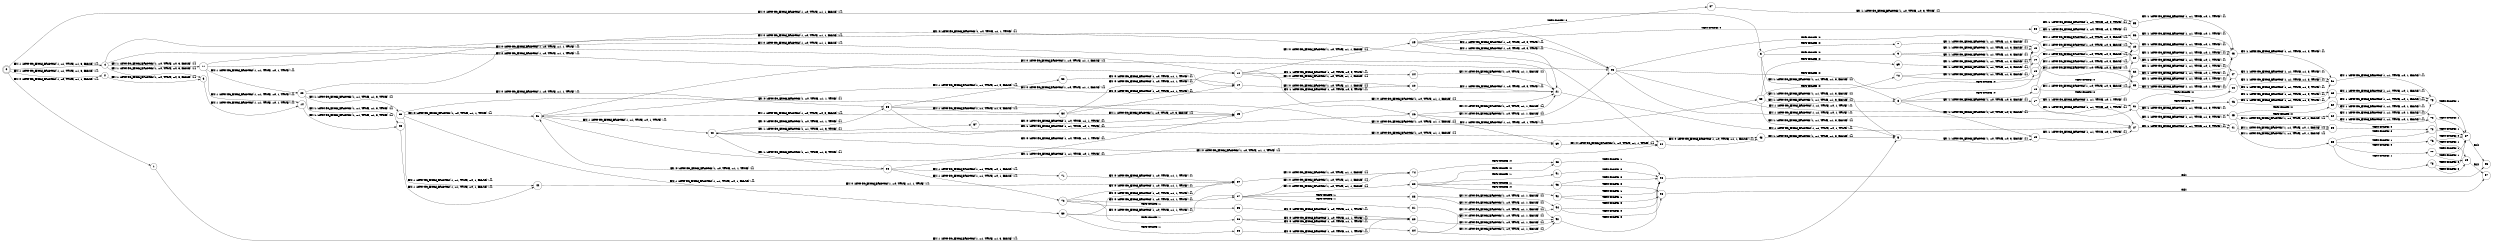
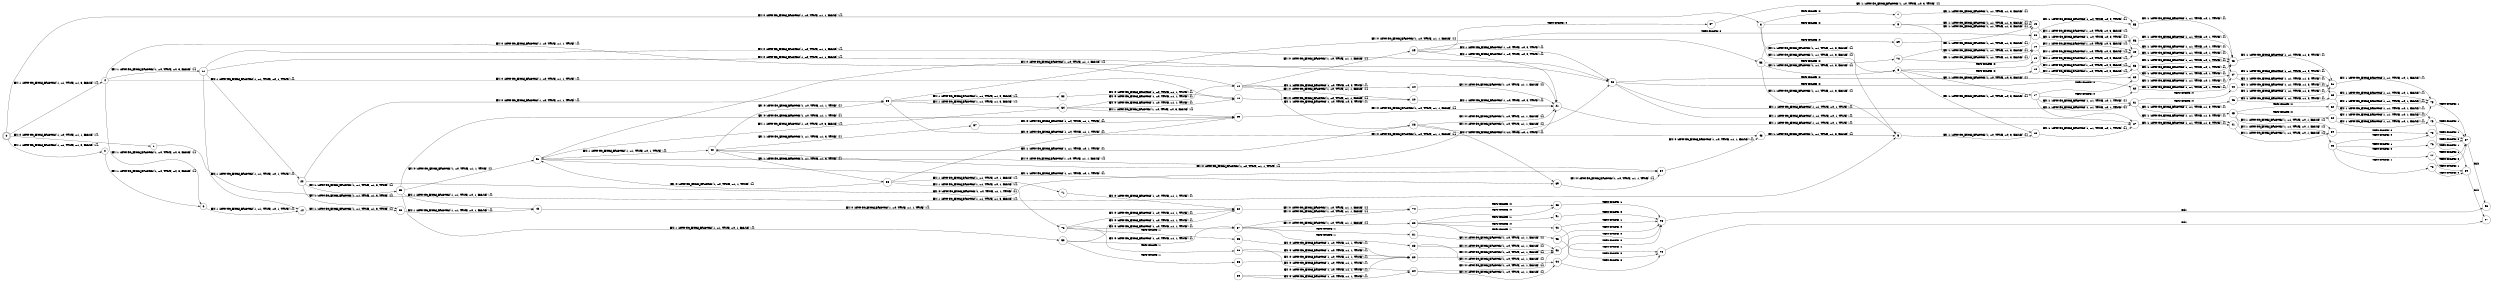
node "68": added
